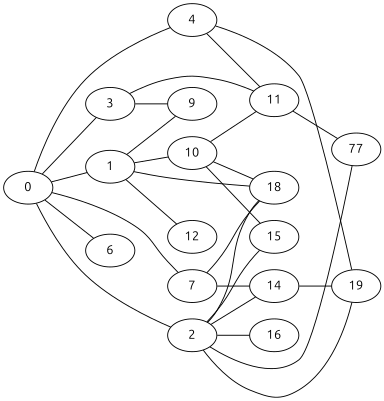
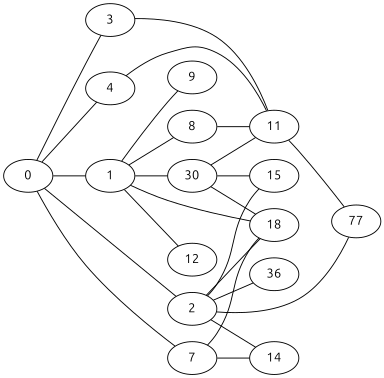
edge "3" -- "9": removed
node "8": added
node "10": label "10" -> "30"
node "6": removed
node "19": removed
node "16": label "16" -> "36"
